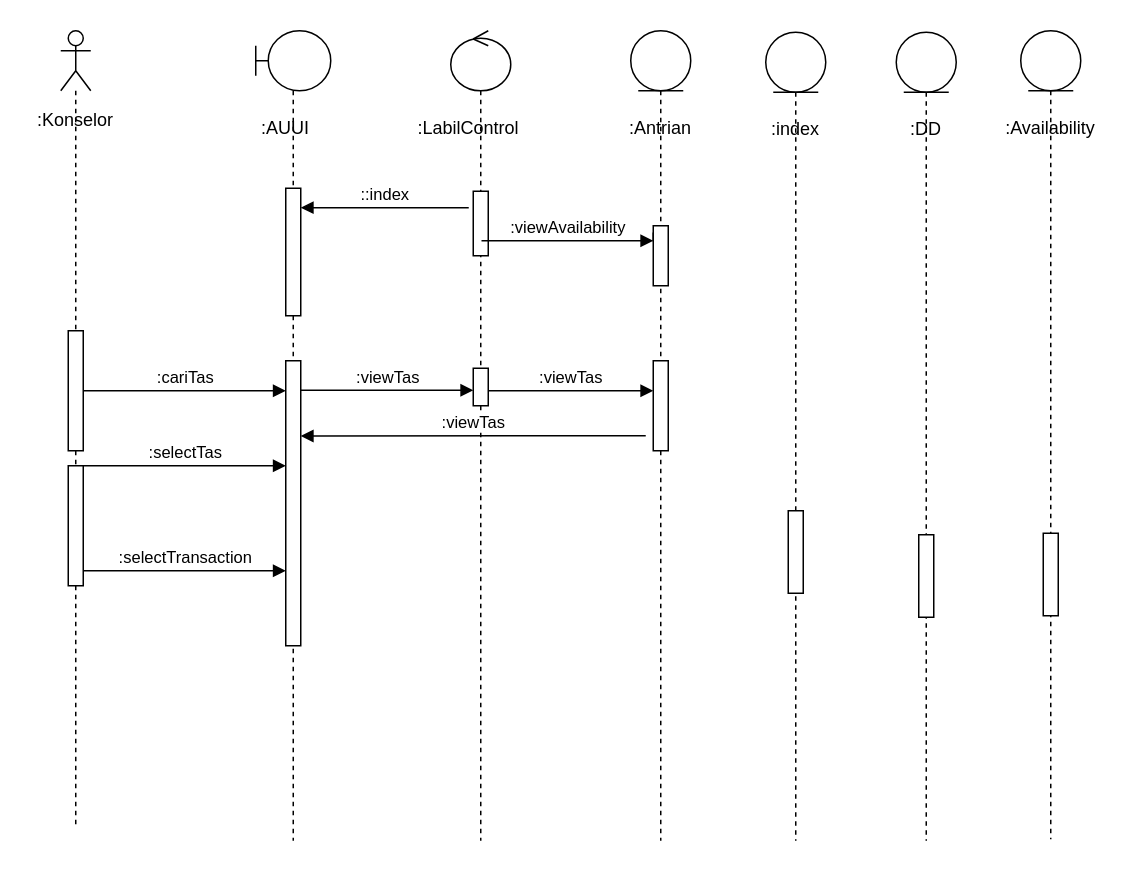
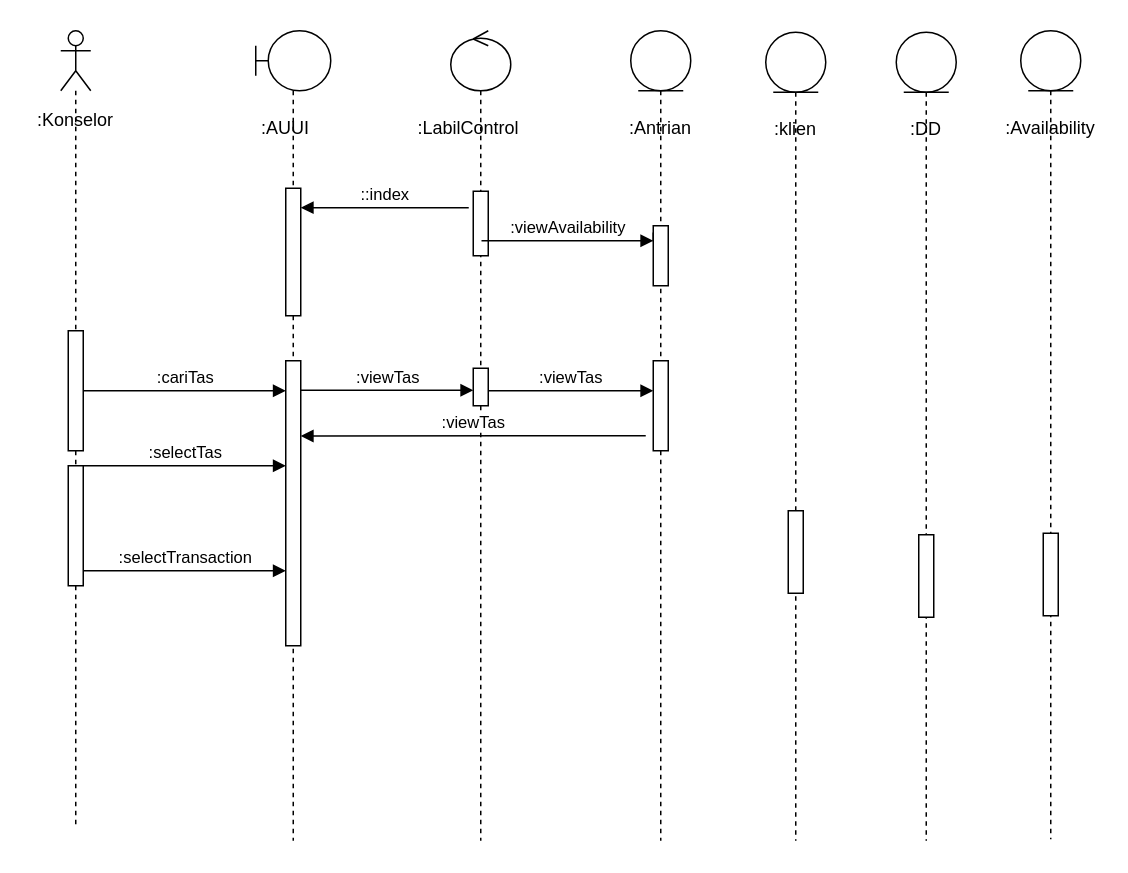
node ":index": label ":index" -> ":klien"
